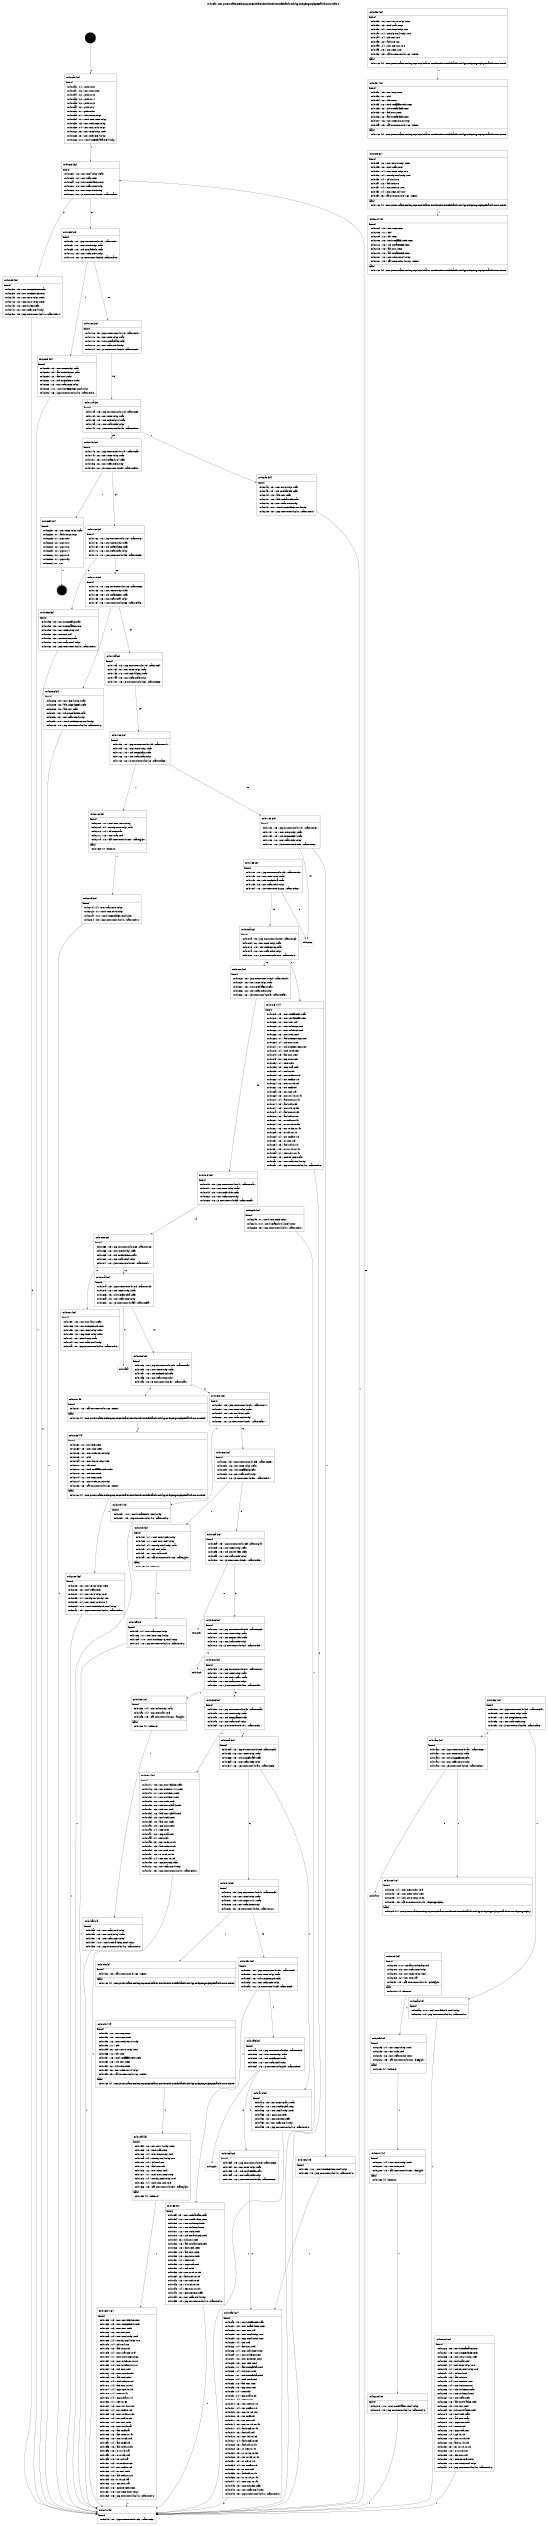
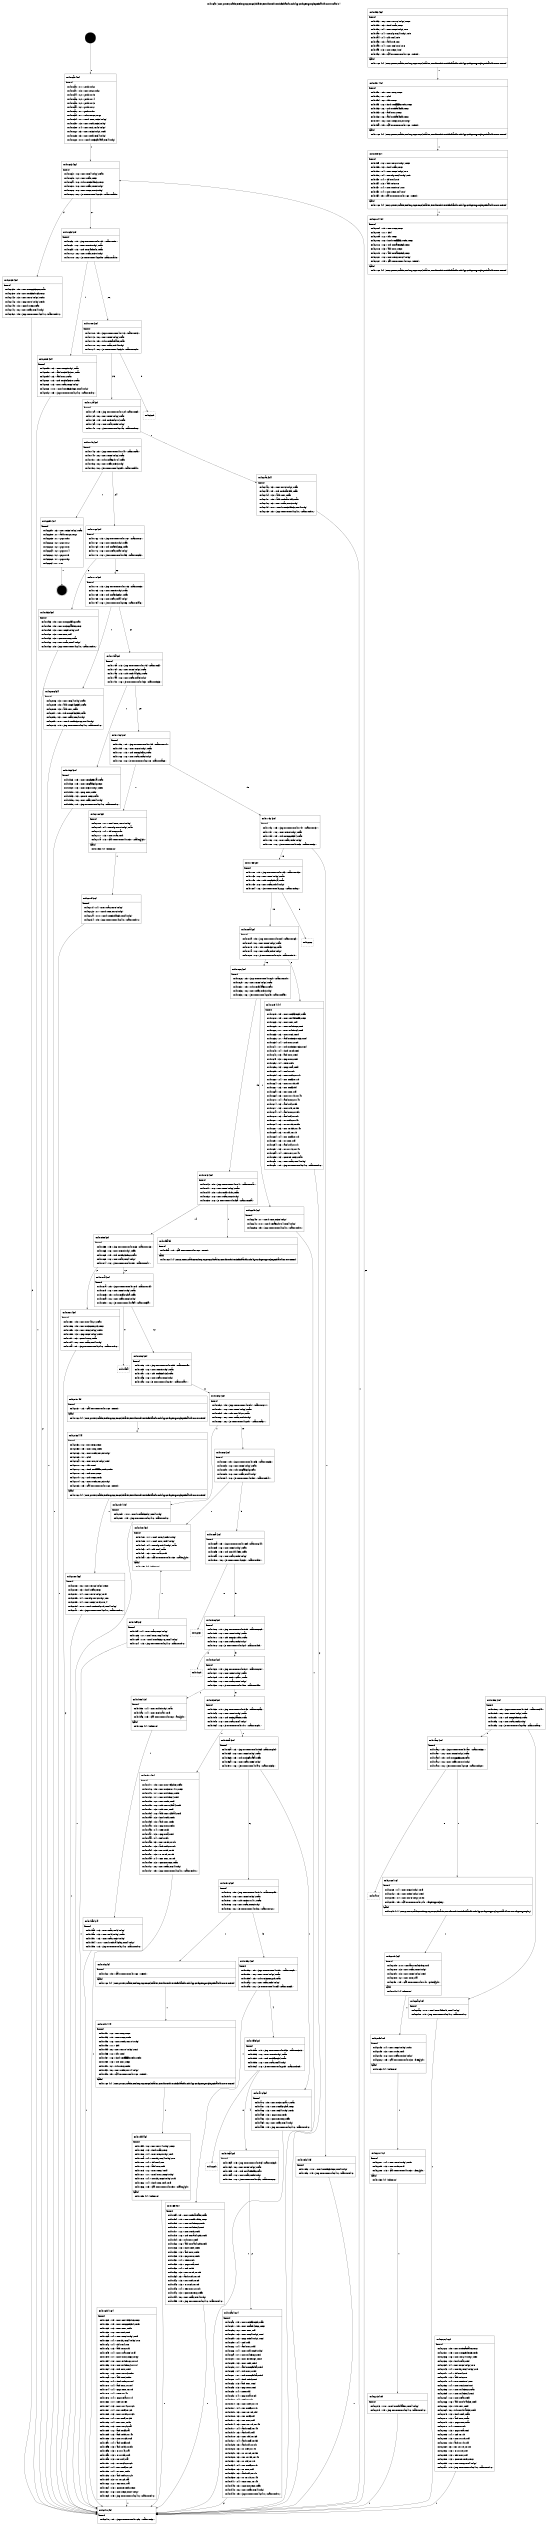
edge "0x401fb7 [40]" -> "0x401fdf [37]": added, label "1"
node "0x40232b": added
edge "0x40172a [28]" -> "0x401746 [28]": removed, label "25"
node "0x401bc3 [30]": added
edge "0x4017d2 [28]" -> "0x402222": now "0x4017d2 [28]" -> "0x4017ee [28]"
edge "0x401826 [28]" -> "0x402245 [22]": added, label "1"
node "0x401f5a [5]": added
edge "0x401896 [28]" -> "0x402157 [5]": removed, label "1"
edge "0x401be1 [30]" -> "0x401bff [26]": reversed
edge "0x401906 [28]" -> "0x401922 [28]": added, label "9"
edge "0x4021ce [16]" -> "0x4021de [23]": added, label "1"
edge "0x401ee1 [30]" -> "0x40241c [5]": added, label "2"
edge "0x401dcc [5]" -> "0x401dd1 [44]": added, label "1"
edge "0x401ed2 [15]" -> "0x401cac [167]": now "0x401ed2 [15]" -> "0x40241c [5]"
edge "0x401dfd [46]" -> "0x401e2b [167]": now "0x401dfd [46]" -> "0x40241c [5]"
